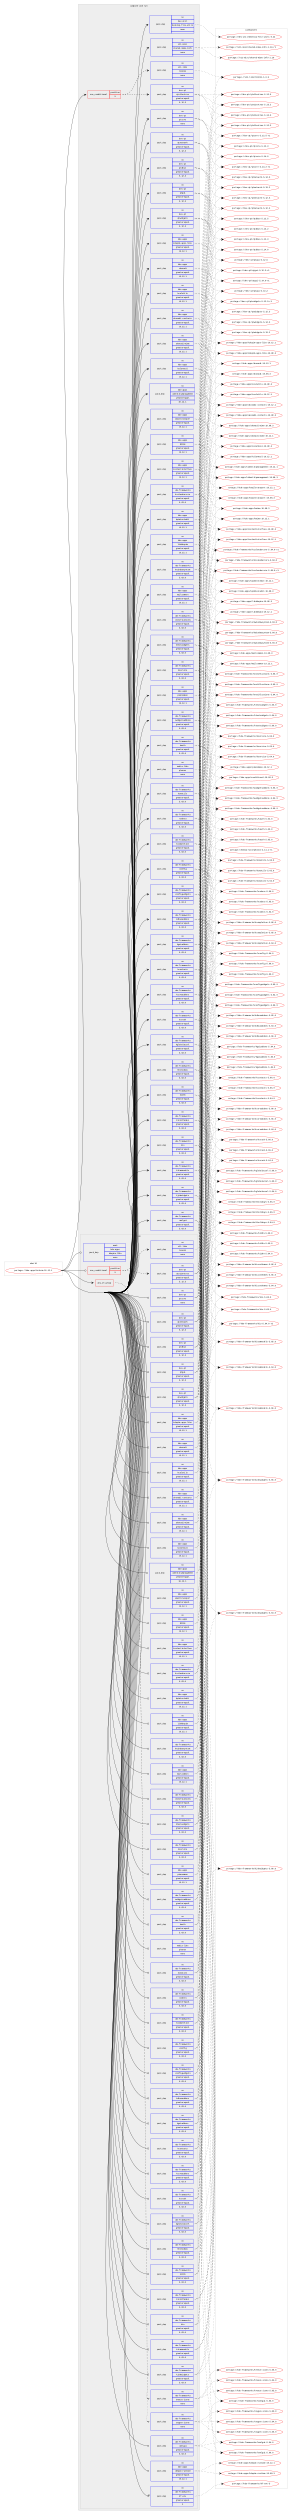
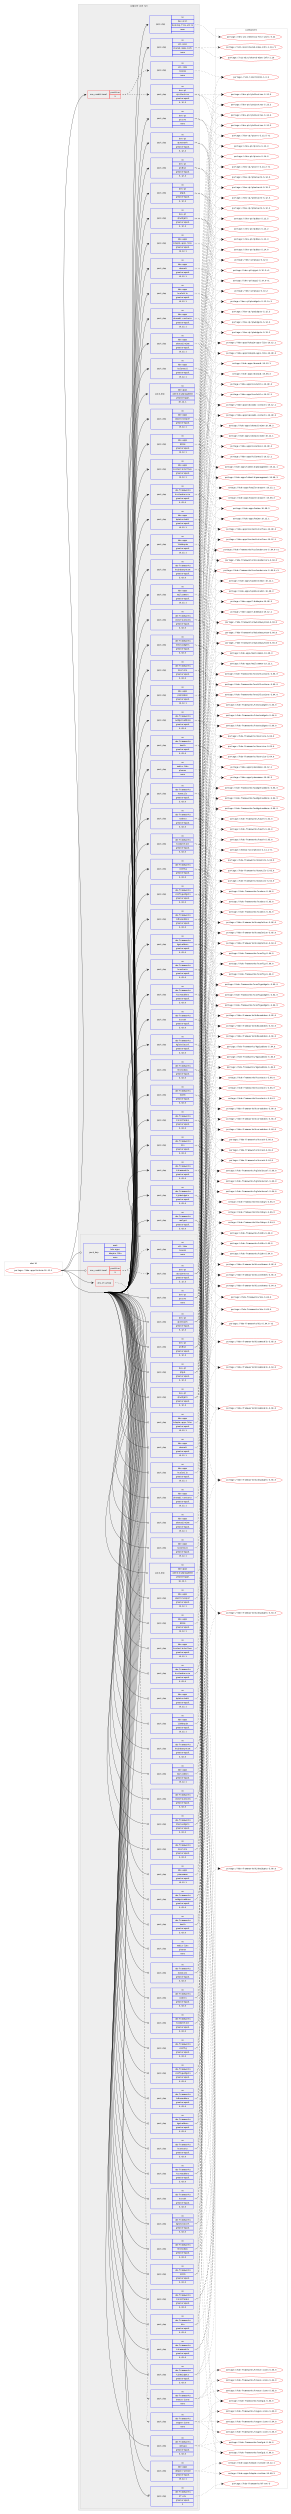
node "portage://kde-apps/conditional-19.08.3": label "portage://kde-apps/conditional-19.08.3" -> "portage://kde-apps/pimcommon-19.08.3"
